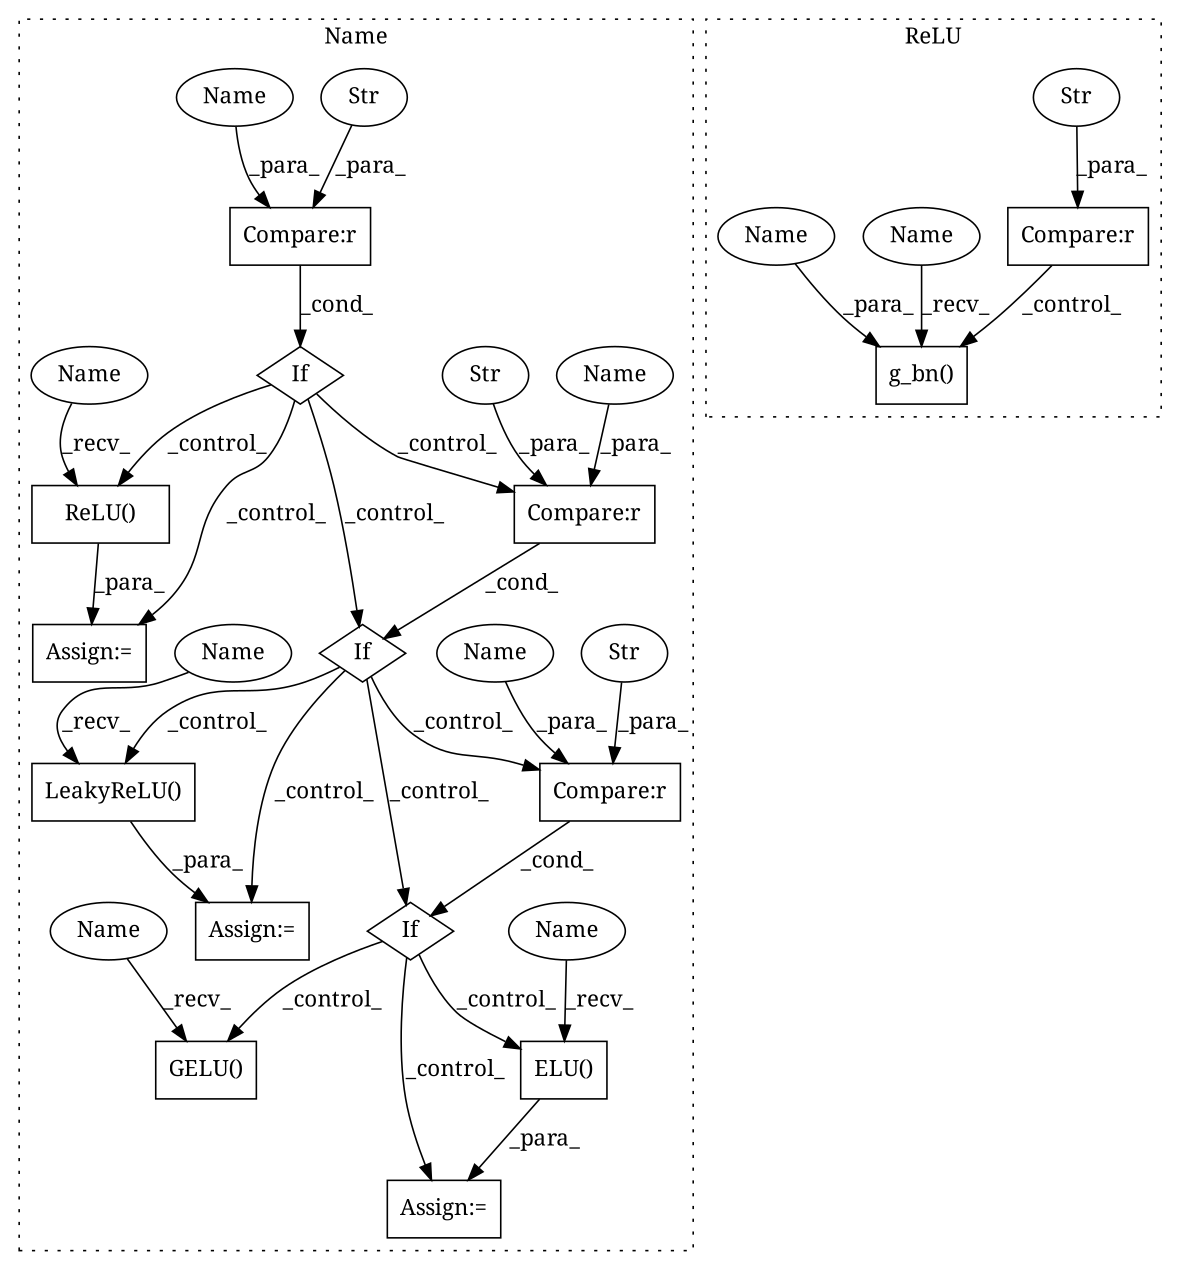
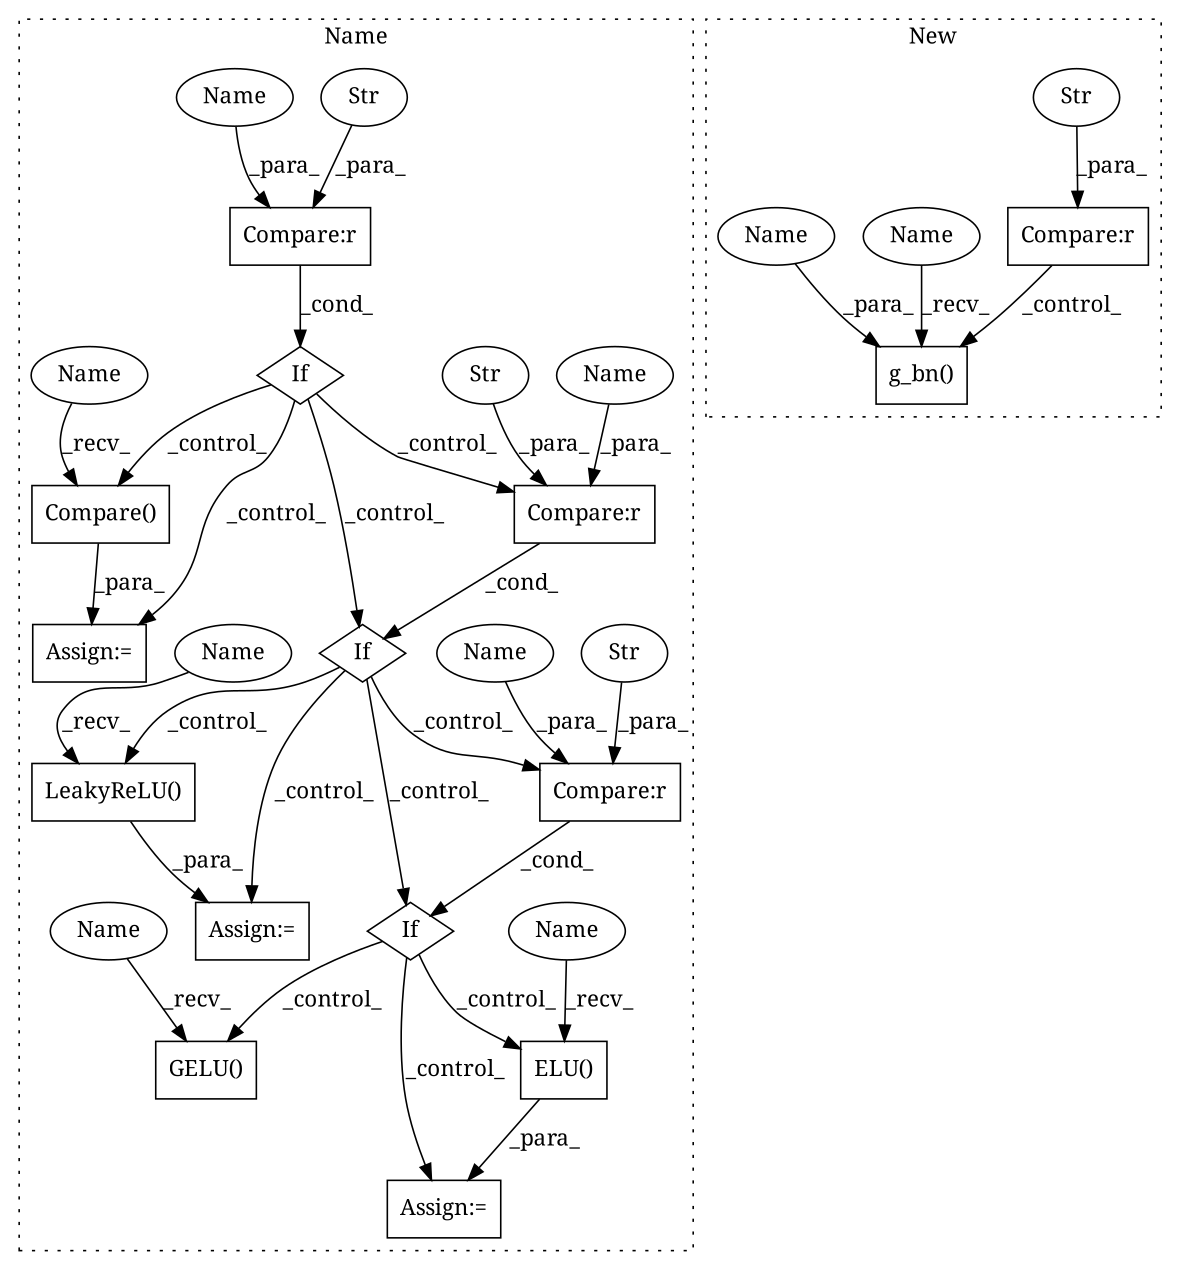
cluster "ReLU": label "ReLU" -> "New"
node "ReLU()": label "ReLU()" -> "Compare()"
